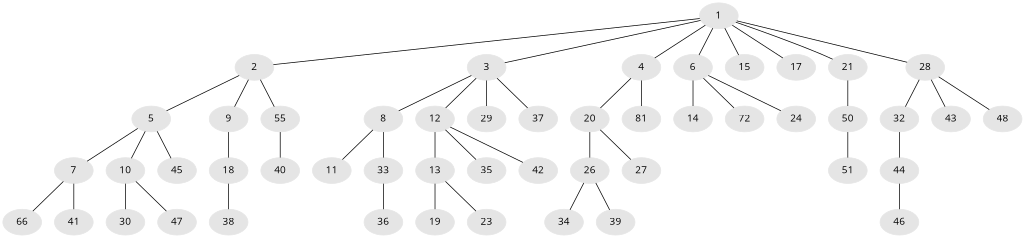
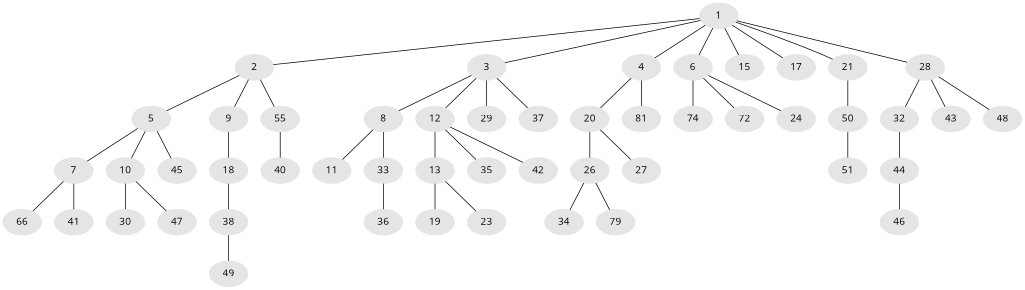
node "14": label "14" -> "74"
node "39": label "39" -> "79"
node "49": added
